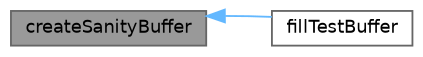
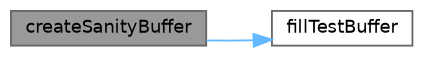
edge "fillTestBuffer" -> "createSanityBuffer": reversed
